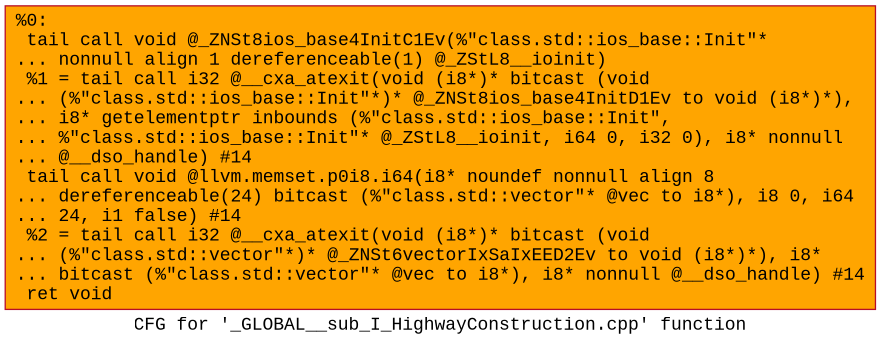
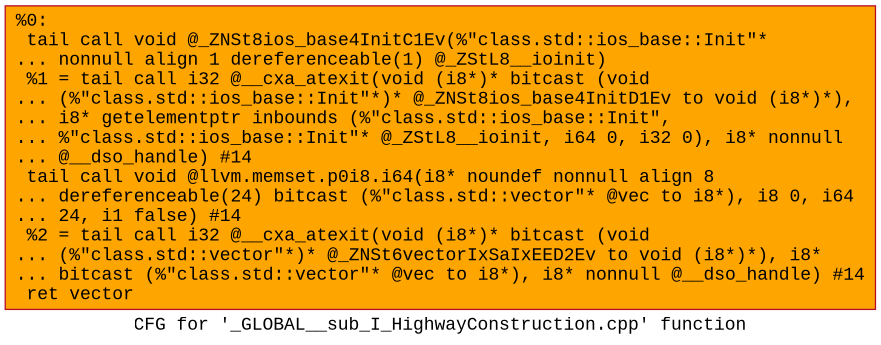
node "%0:": text "ret void" -> "ret vector"
